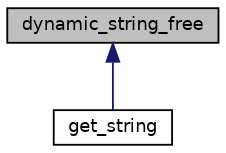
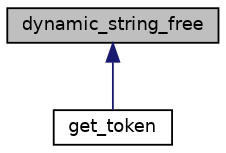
node "get_string": label "get_string" -> "get_token"
